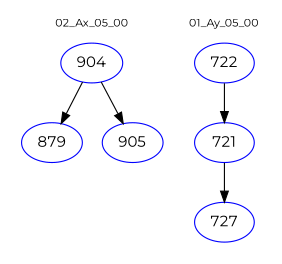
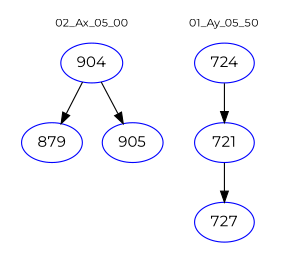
cluster "01_Ay_05_00": label "01_Ay_05_00" -> "01_Ay_05_50"
node "722": label "722" -> "724"
